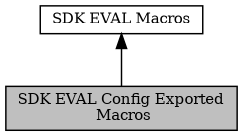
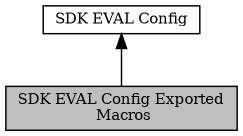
node "SDK EVAL Macros": label "SDK EVAL Macros" -> "SDK EVAL Config"
